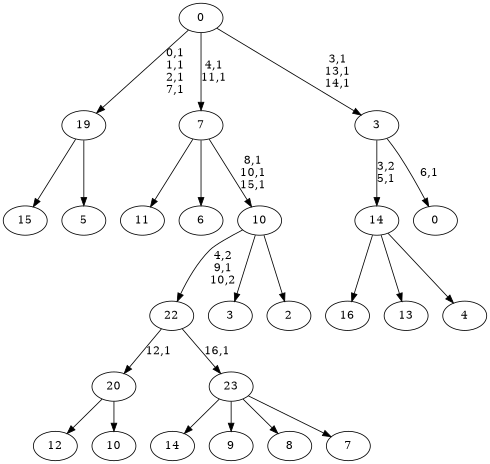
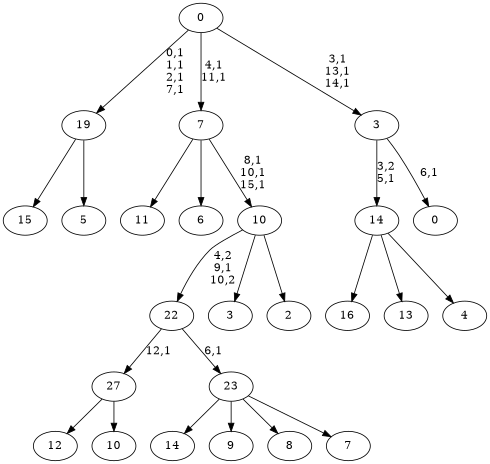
edge "22" -> "23": label "16,1" -> "6,1"
node "20": label "20" -> "27"
